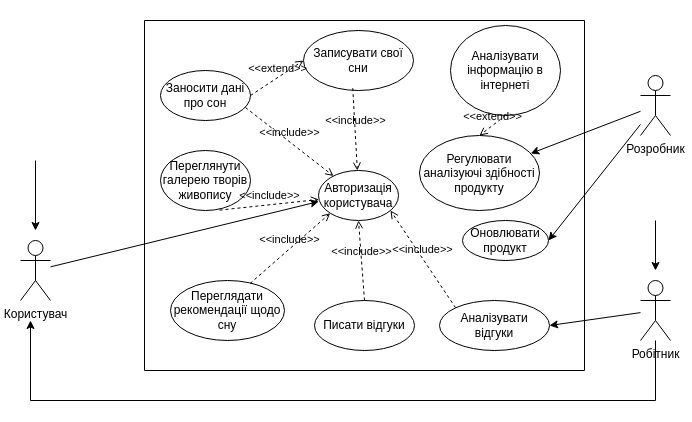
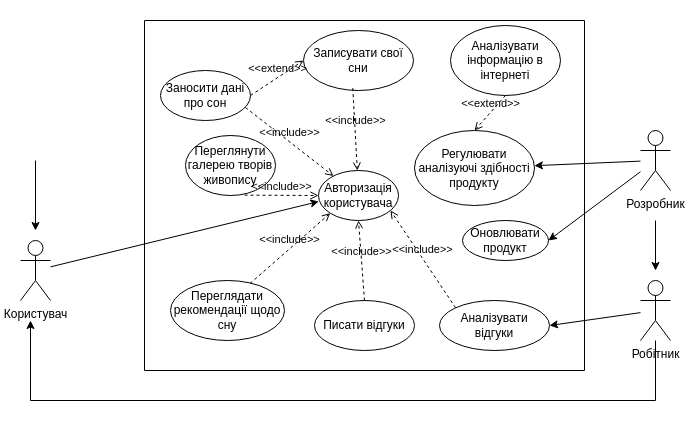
node "Аналізувати інформацію в інтернеті": size 110x90 -> 110x70
node "Розробник": moved (656, 106) -> (656, 161)
node "Регулювати аналізуючі здібності продукту": moved (480, 173) -> (475, 168)
node "Переглянути галерею творів живопису": moved (206, 181) -> (231, 166)
